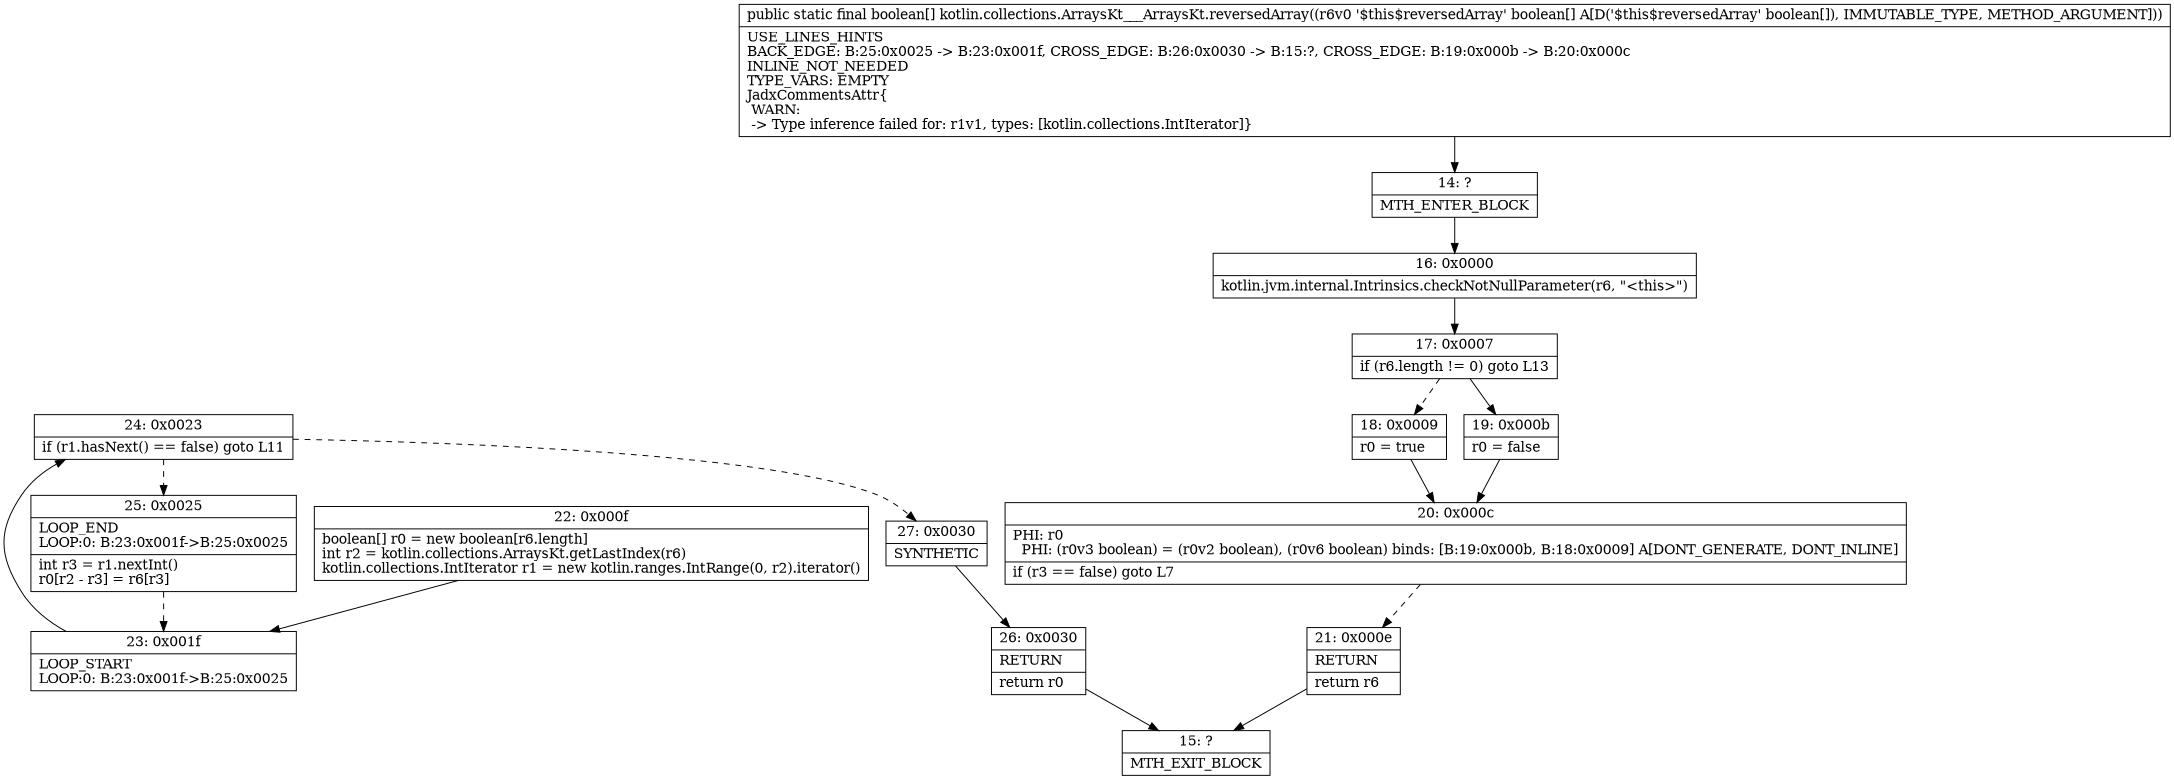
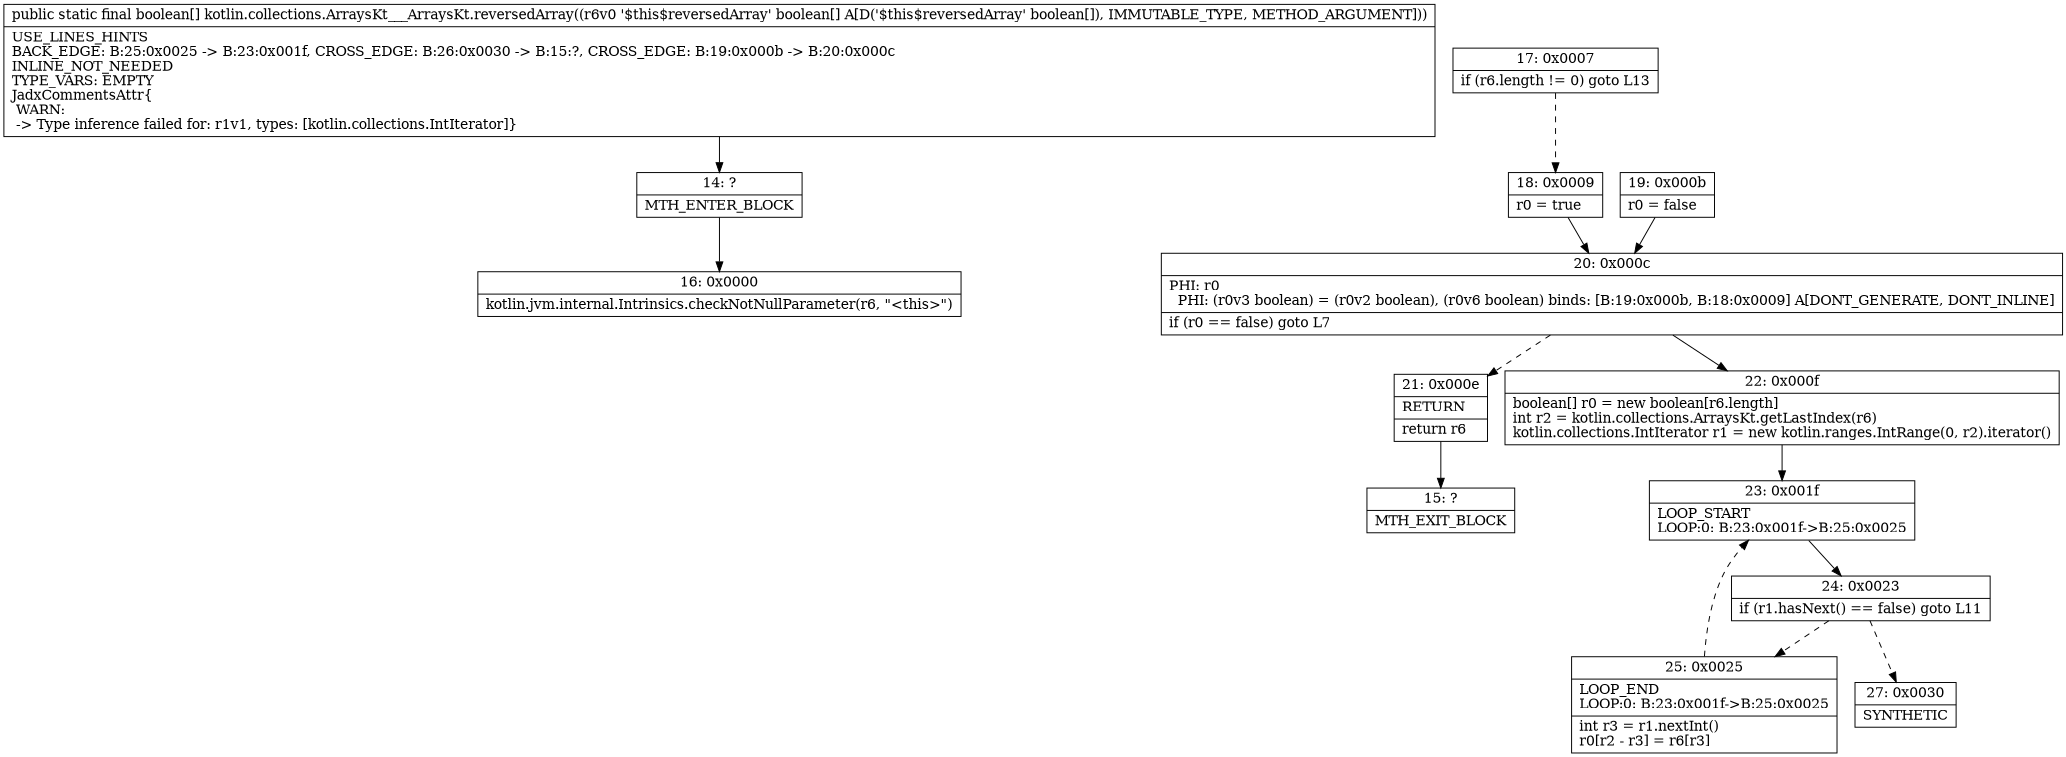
edge "16: 0x0000" -> "17: 0x0007": removed
edge "20: 0x000c" -> "22: 0x000f": added
edge "17: 0x0007" -> "19: 0x000b": removed
node "20: 0x000c": text "if (r3 == false) goto L7" -> "if (r0 == false) goto L7"
node "26: 0x0030": removed
